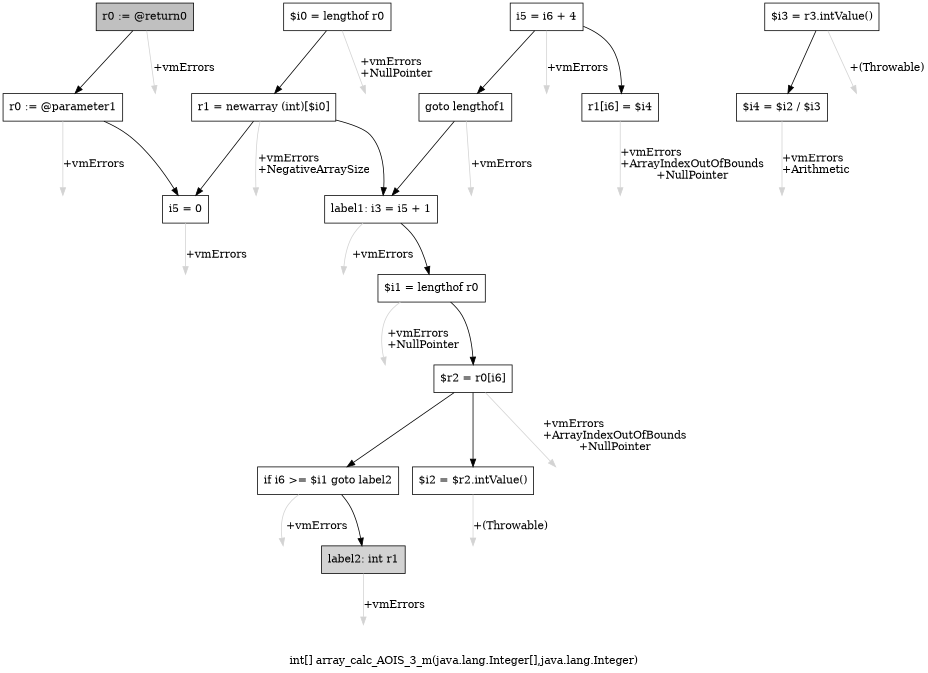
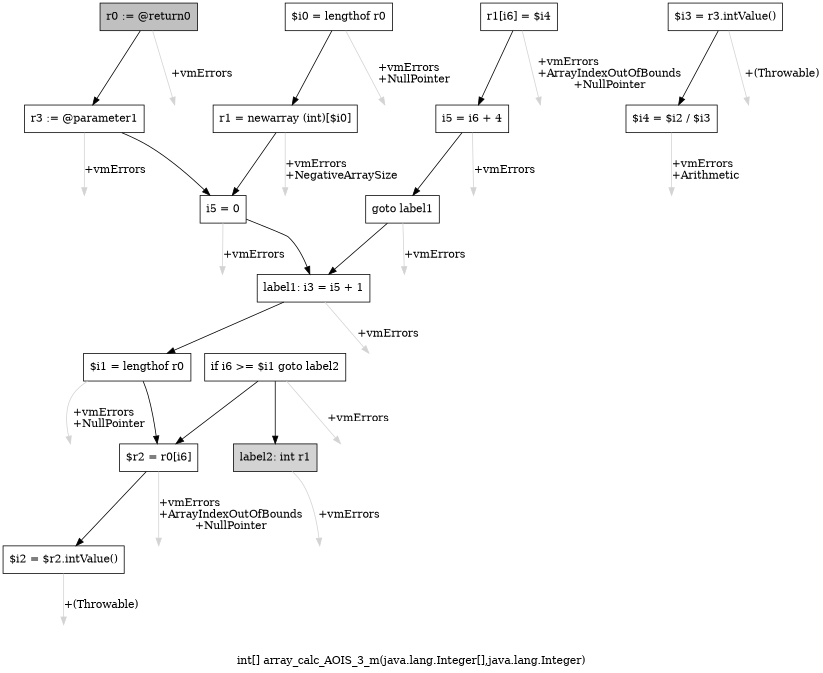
edge "i5 = i6 + 4" -> "r1[i6] = $i4": reversed
node "r0 := @parameter1": label "r0 := @parameter1" -> "r3 := @parameter1"
node "goto lengthof1": label "goto lengthof1" -> "goto label1"
edge "r1 = newarray (int)[$i0]" -> "label1: i3 = i5 + 1": now "i5 = 0" -> "label1: i3 = i5 + 1"
edge "$r2 = r0[i6]" -> "if i6 >= $i1 goto label2": reversed
